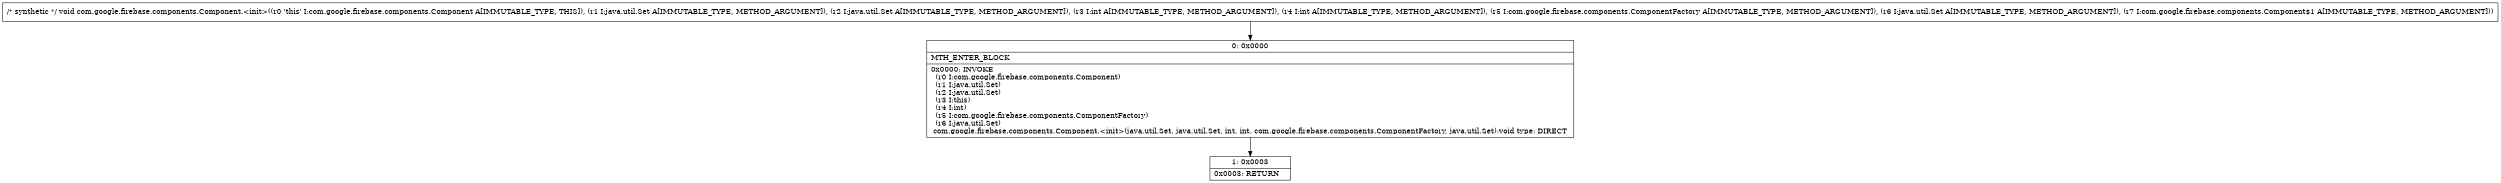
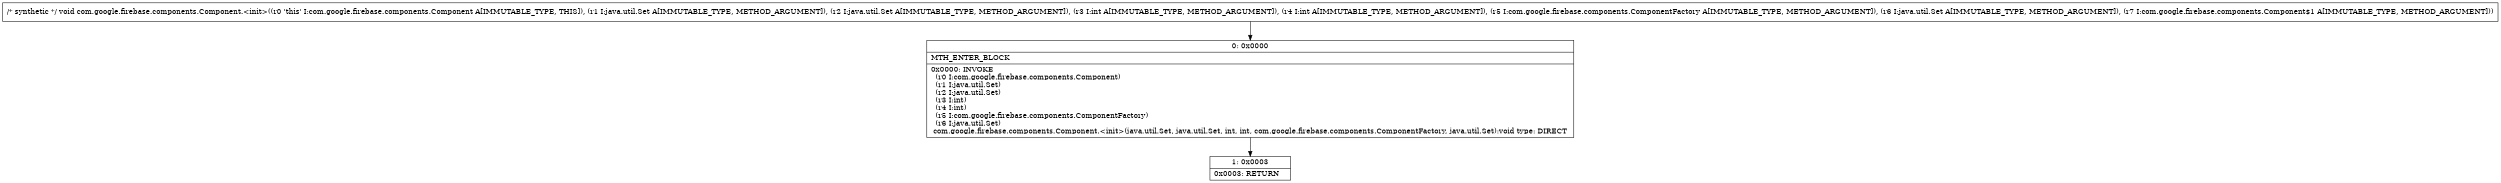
node "0: 0x0000": text "(r3 I:this)" -> "(r3 I:int)"
